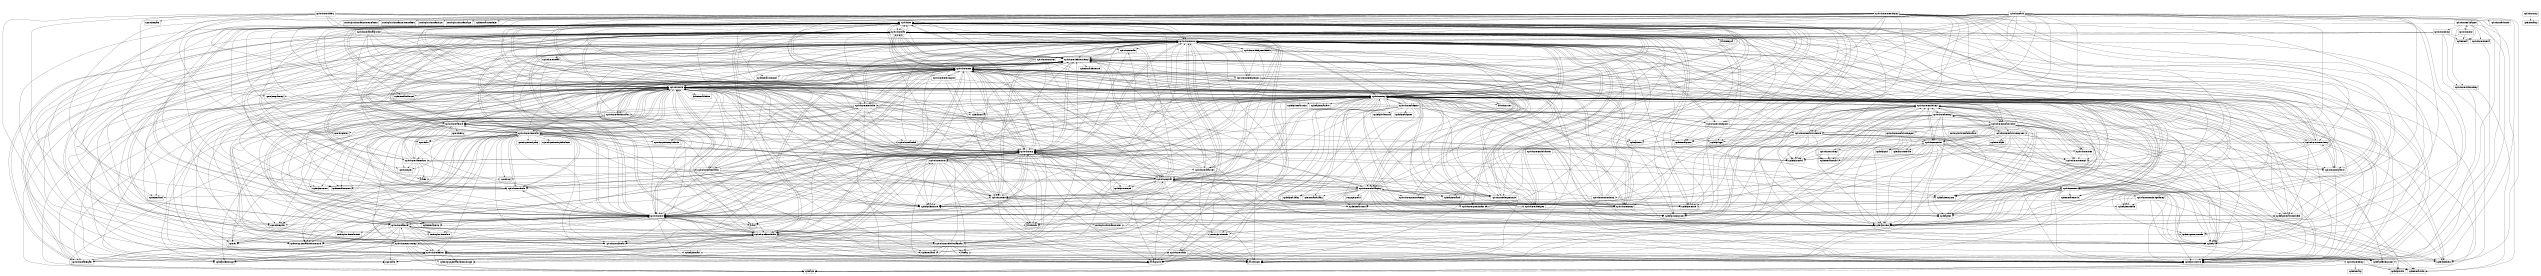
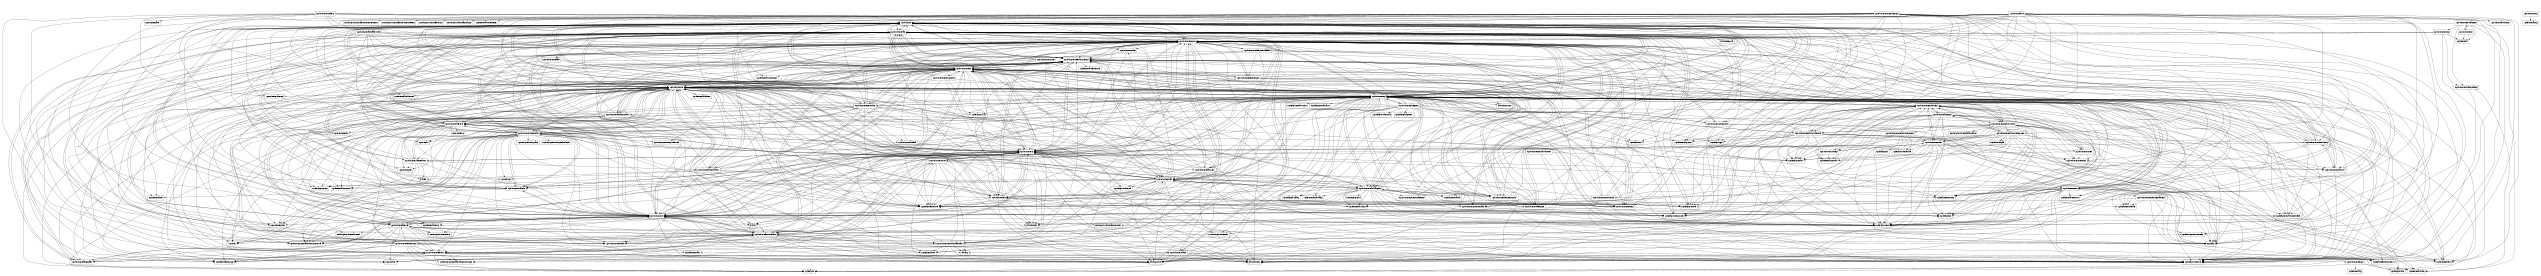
node "org_drools_core_io_internal": removed
node "api_kie_internal_definition": label "api_kie_internal_definition" -> "org_kie_internal_definition"
edge "org_drools_core_command" -> "org_kie_api_pmml": now "org_drools_core_command" -> "org_drools_core_world_impl"
edge "org_drools_core_event" -> "java_lang_invoke": added
node "org_drools_core_concurrent_impl": label "org_drools_core_concurrent_impl" -> "org_drools_core_definitions_impl"
node "base_lang": label "base_lang" -> "java_lang"
